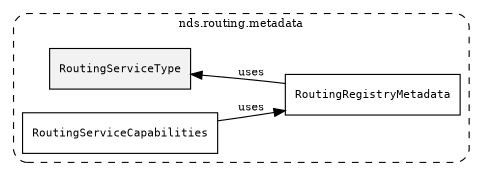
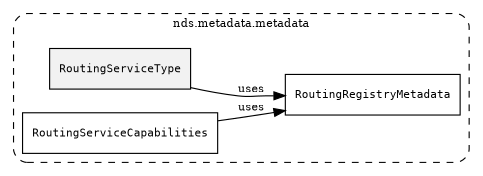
cluster "nds.routing.metadata": label "nds.routing.metadata" -> "nds.metadata.metadata"
edge "RoutingRegistryMetadata" -> "RoutingServiceType": reversed
